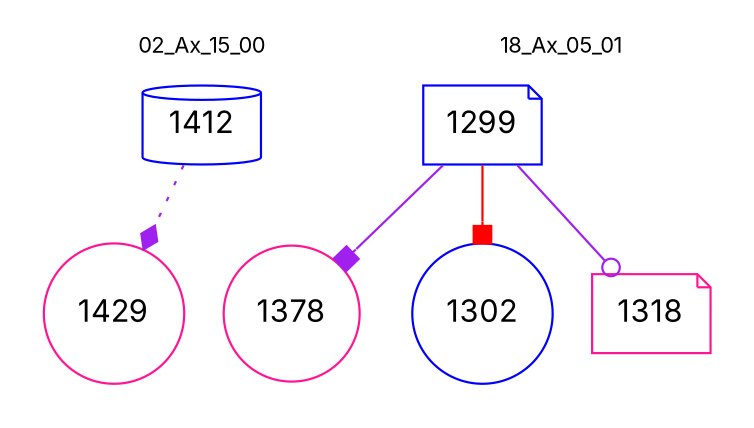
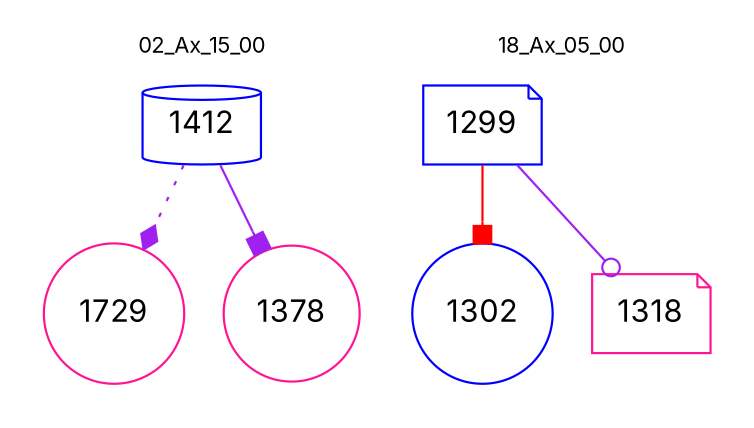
cluster "18_Ax_05_01": label "18_Ax_05_01" -> "18_Ax_05_00"
edge "1299" -> "1378": now "1412" -> "1378"
node "1429": label "1429" -> "1729"
